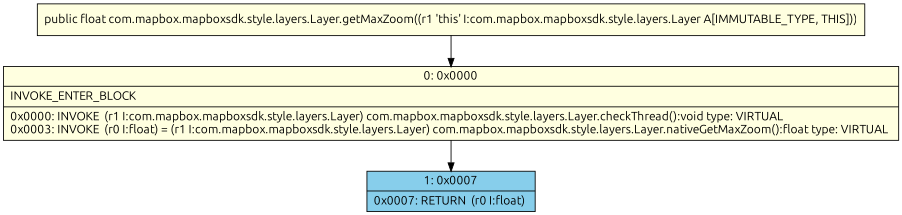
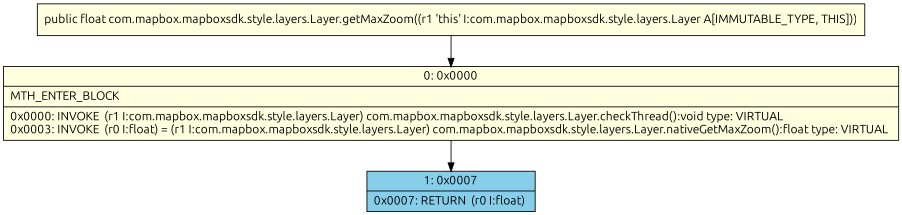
node "0: 0x0000": text "INVOKE_ENTER_BLOCK" -> "MTH_ENTER_BLOCK"
